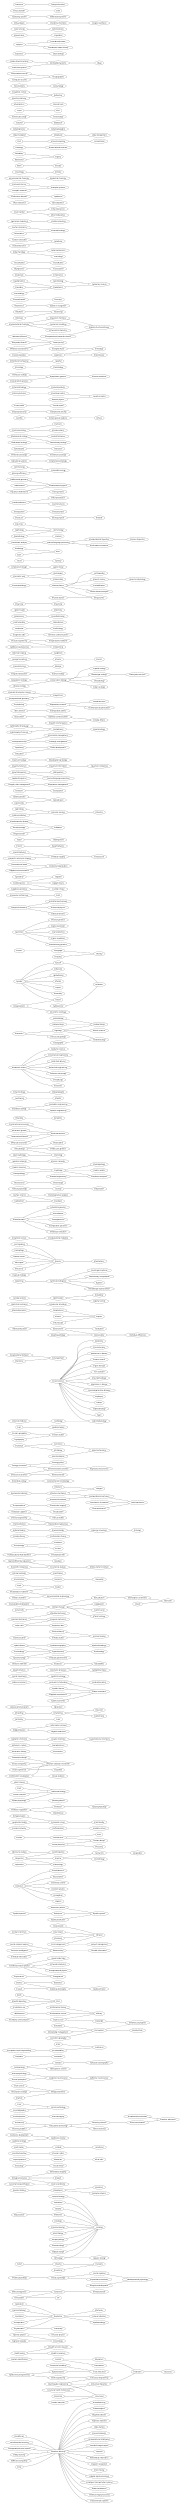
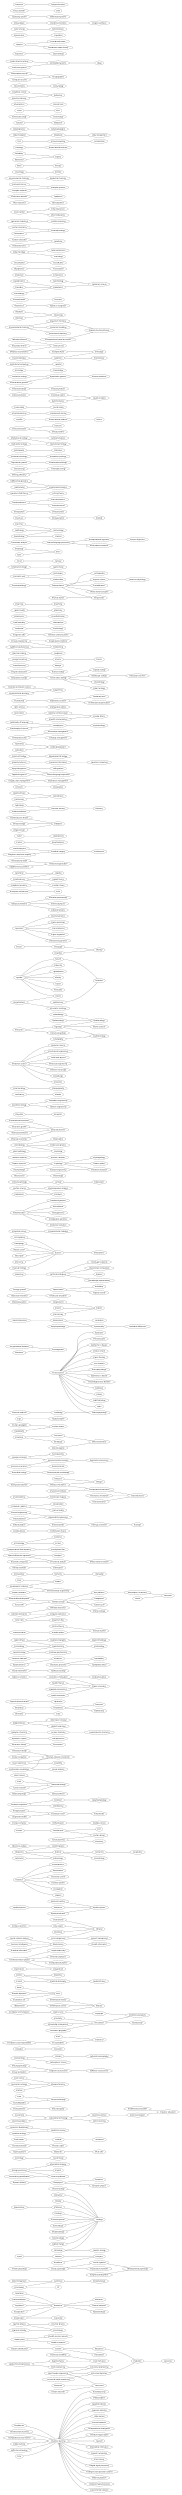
node "b'disease ecology'": removed
